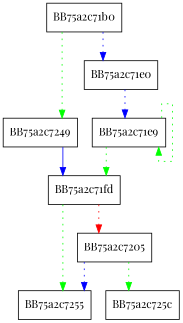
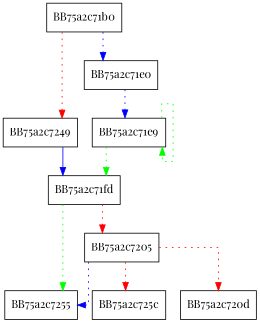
edge "BB75a2c71b0" -> "BB75a2c7249": color green -> red
edge "BB75a2c7205" -> "BB75a2c725c": color green -> red
node "BB75a2c720d": added
